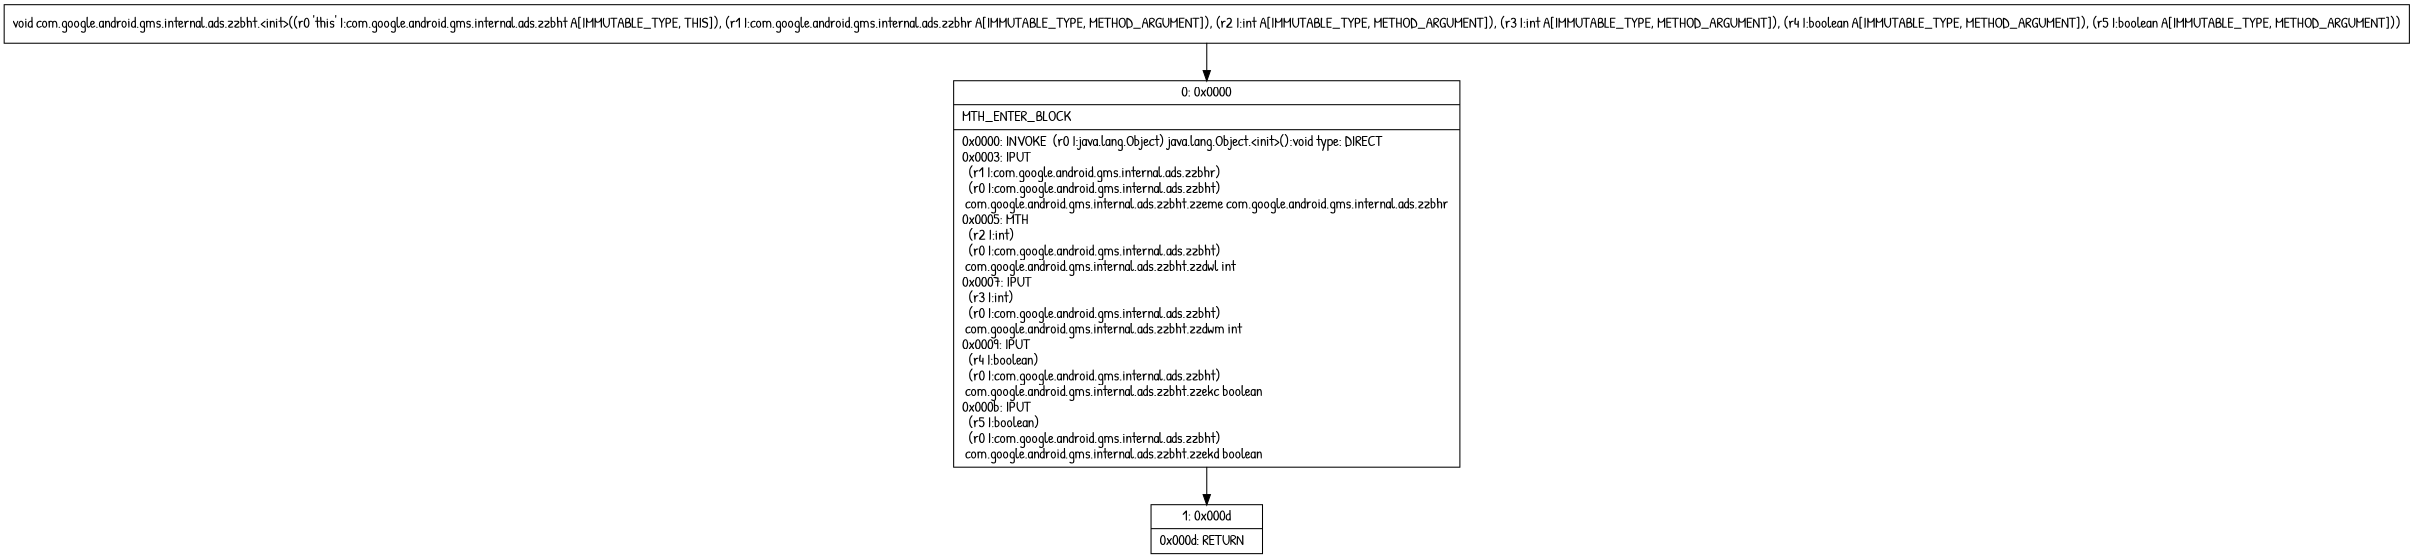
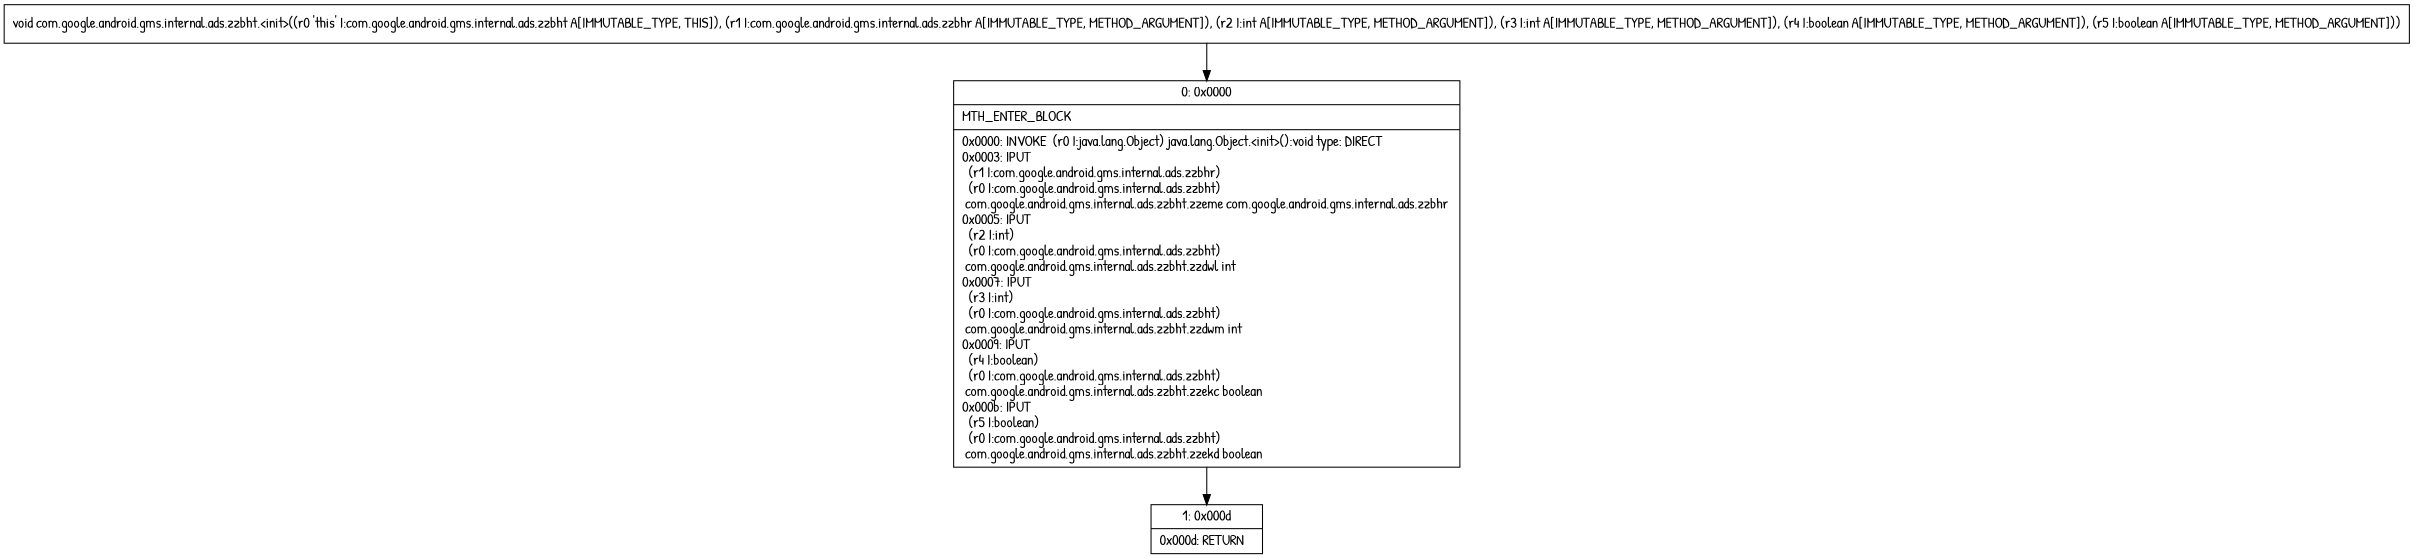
node "0: 0x0000": text "0x0005: MTH" -> "0x0005: IPUT"
